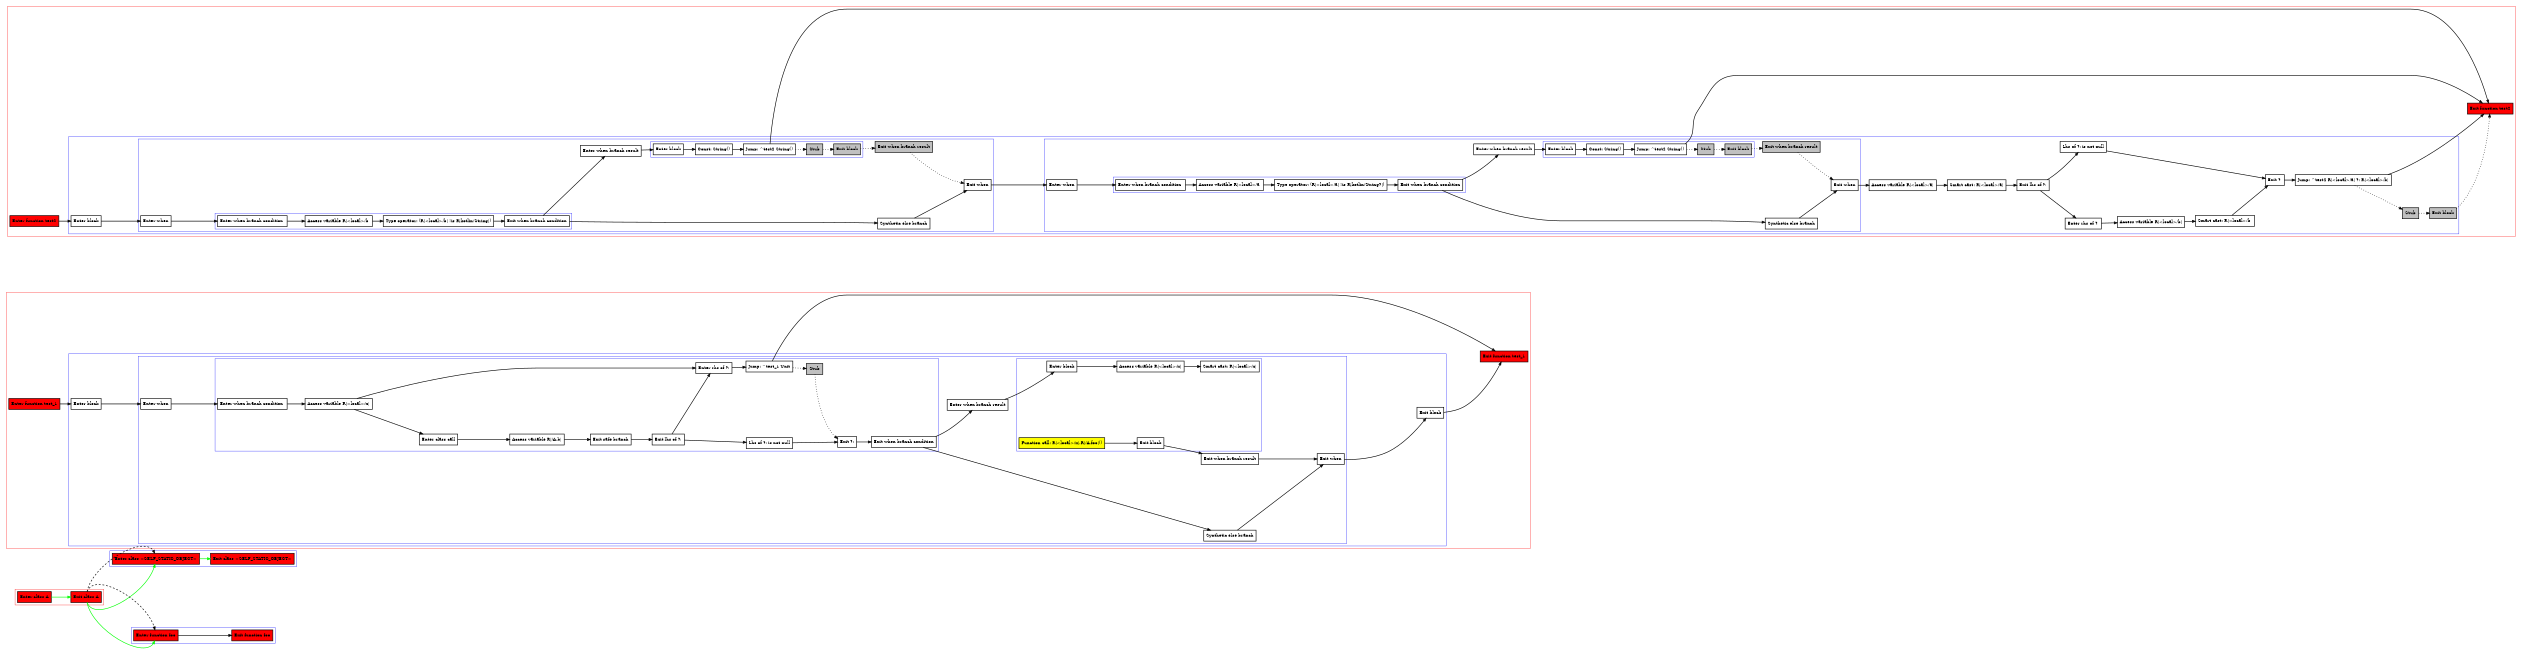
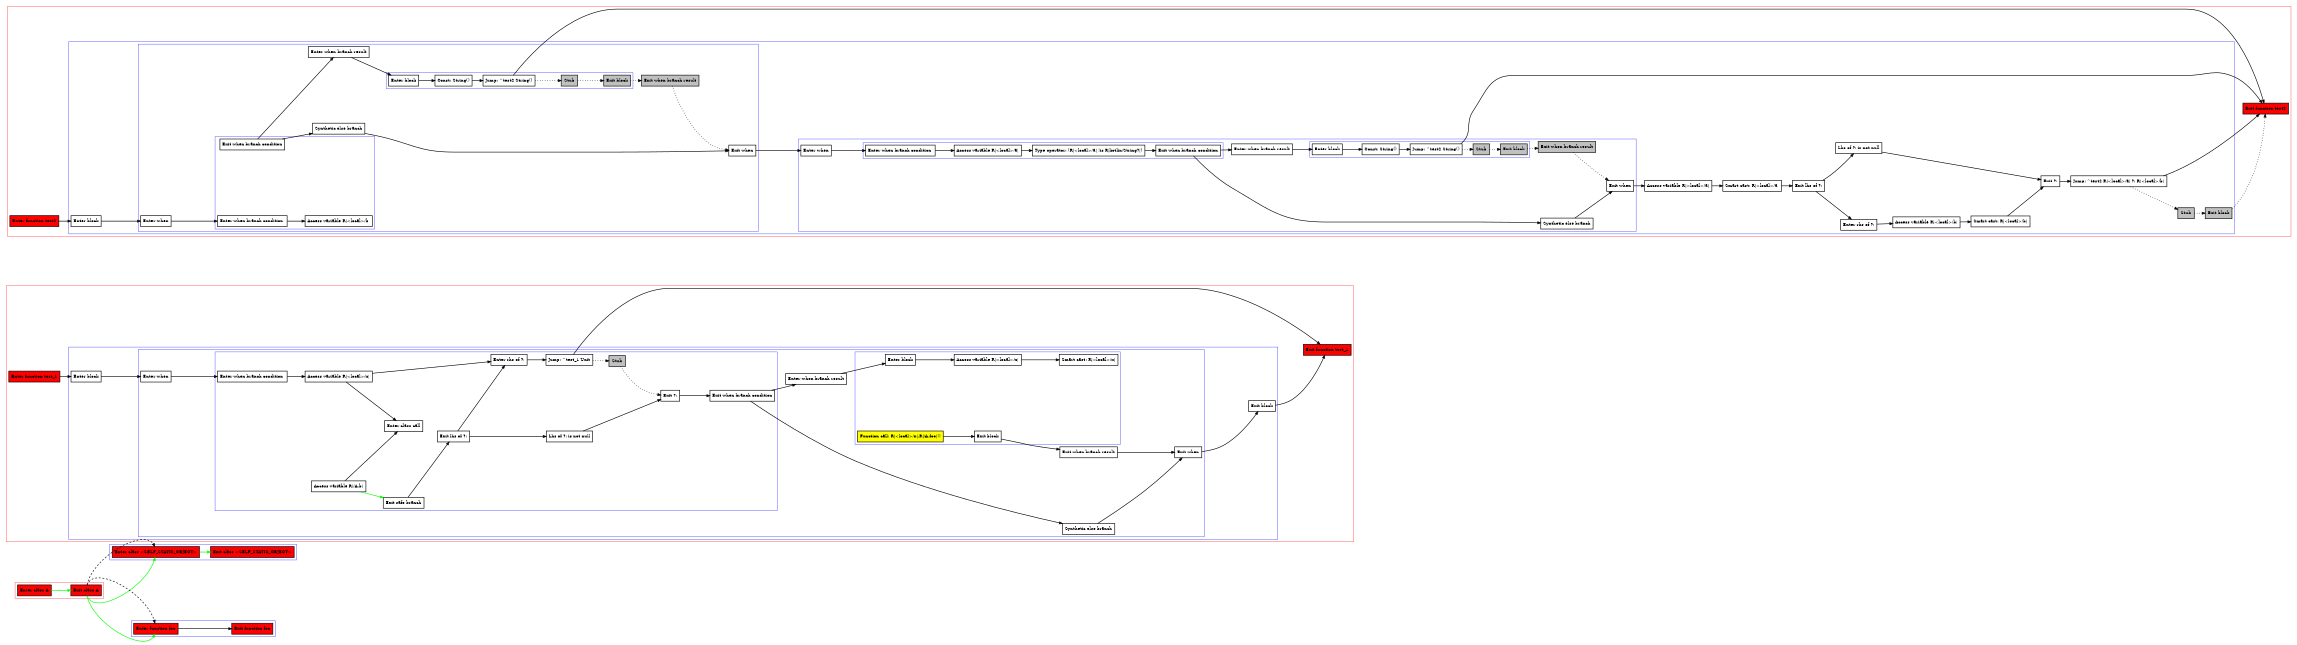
node "Type operator: (R|<local>/b| !is R|kotlin/String|)": removed
edge "Enter class call" -> "Access variable R|/A.b|": reversed
edge "Access variable R|/A.b|" -> "Exit safe branch": color black -> green
